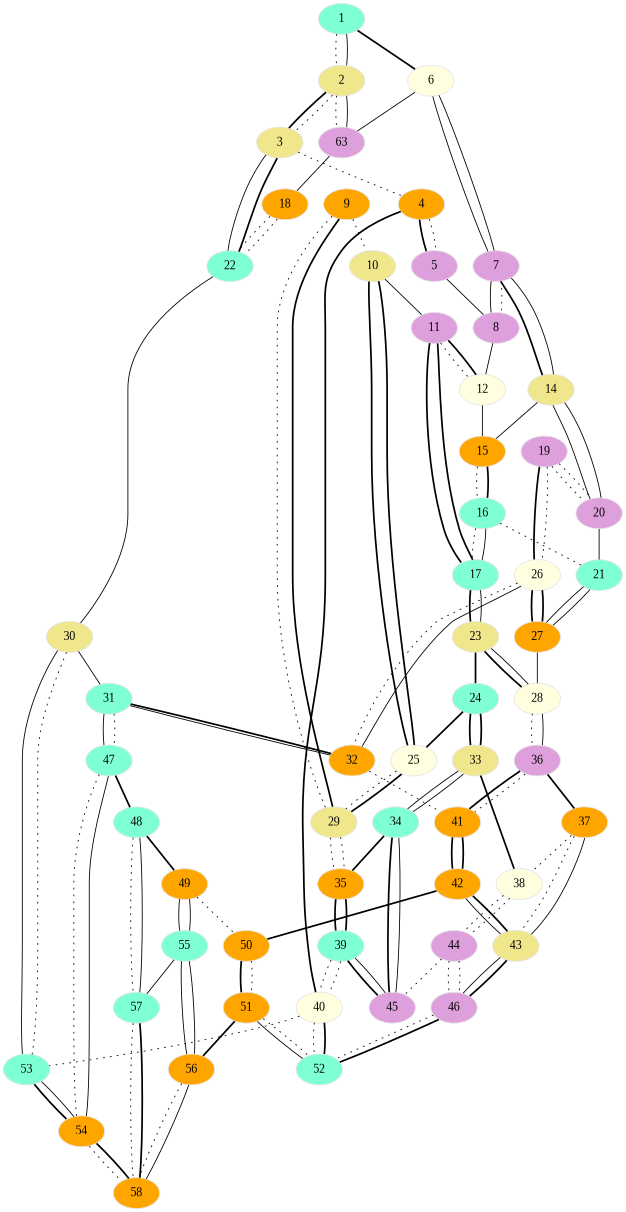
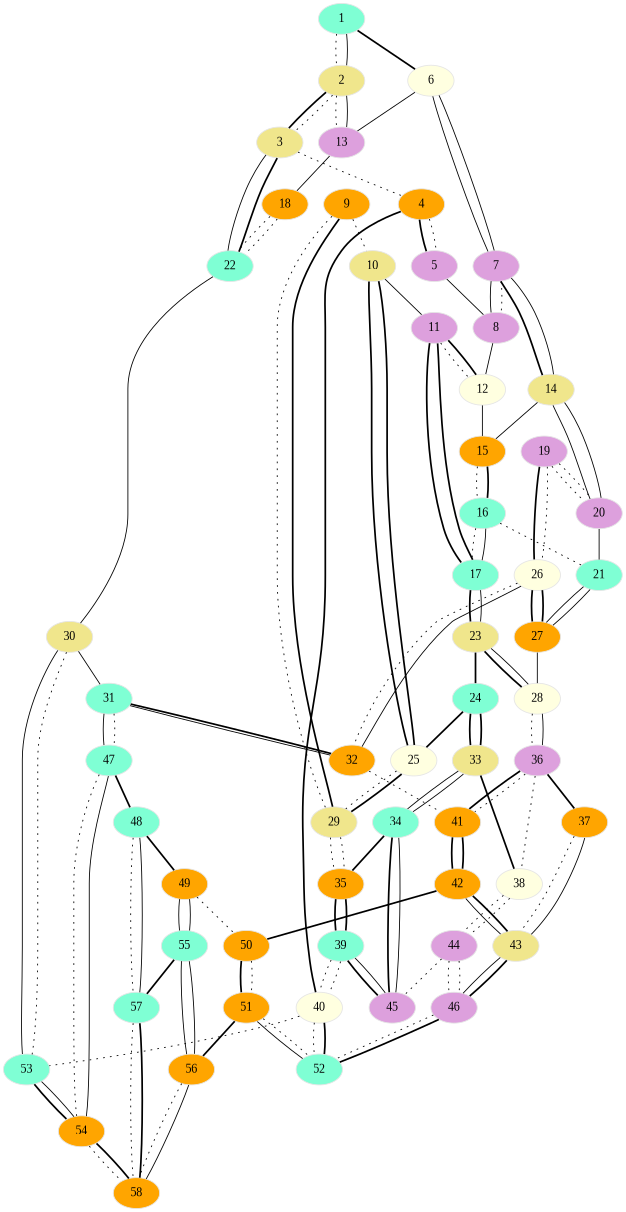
node "63": label "63" -> "13"
edge "37" -- "38": now "36" -- "38"
edge "55" -- "57": style solid -> bold
